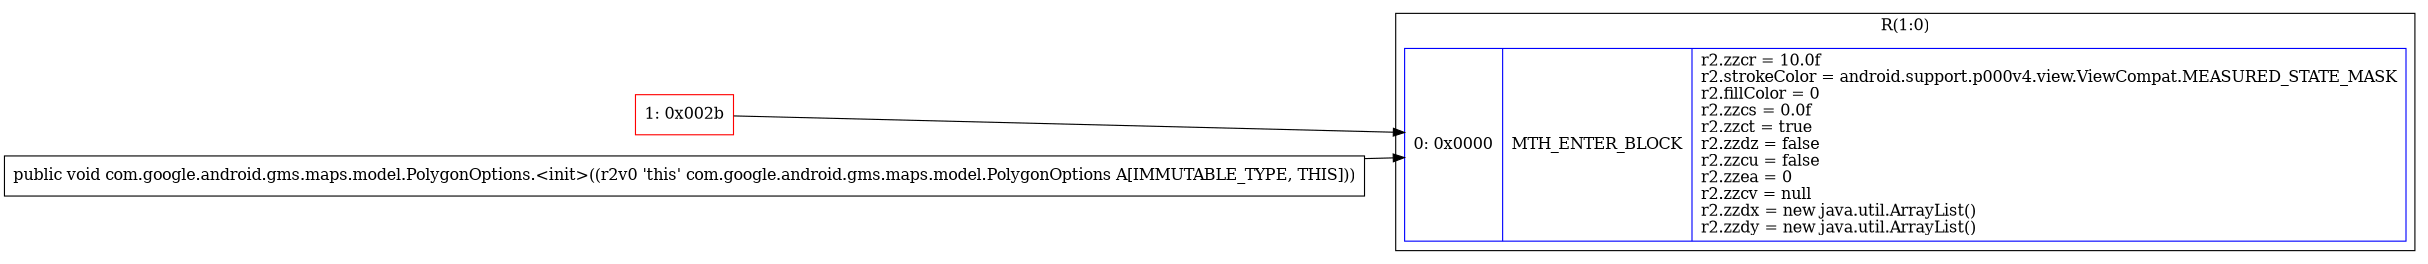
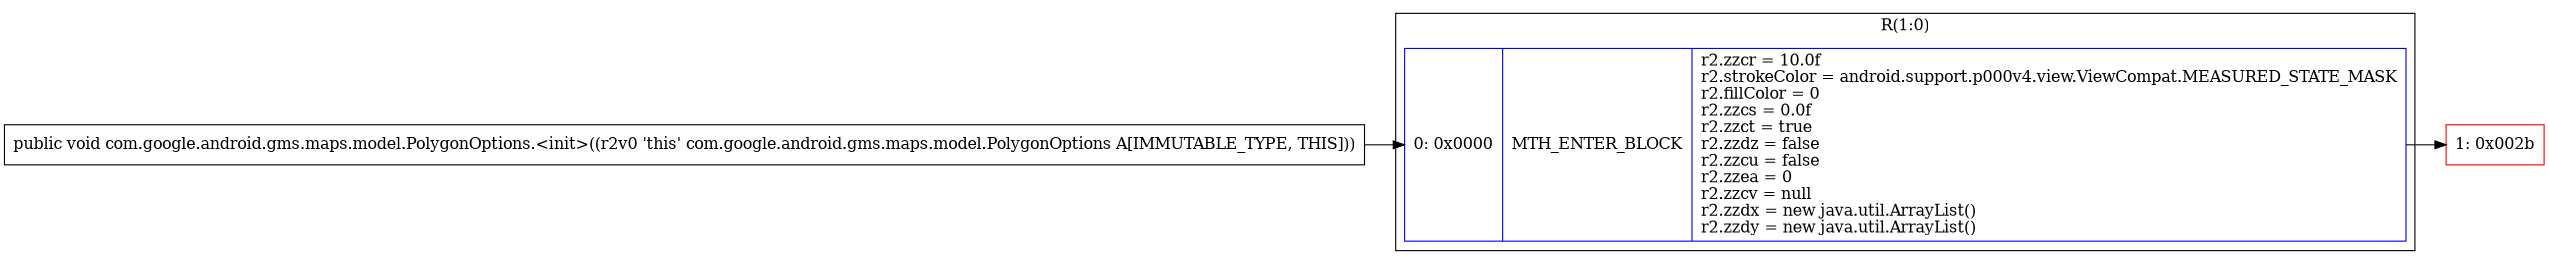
edge "1: 0x002b" -> "0: 0x0000": reversed
